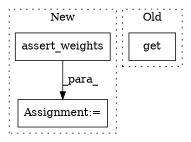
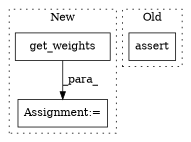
node "assert_weights": label "assert_weights" -> "get_weights"
node "get": label "get" -> "assert"
